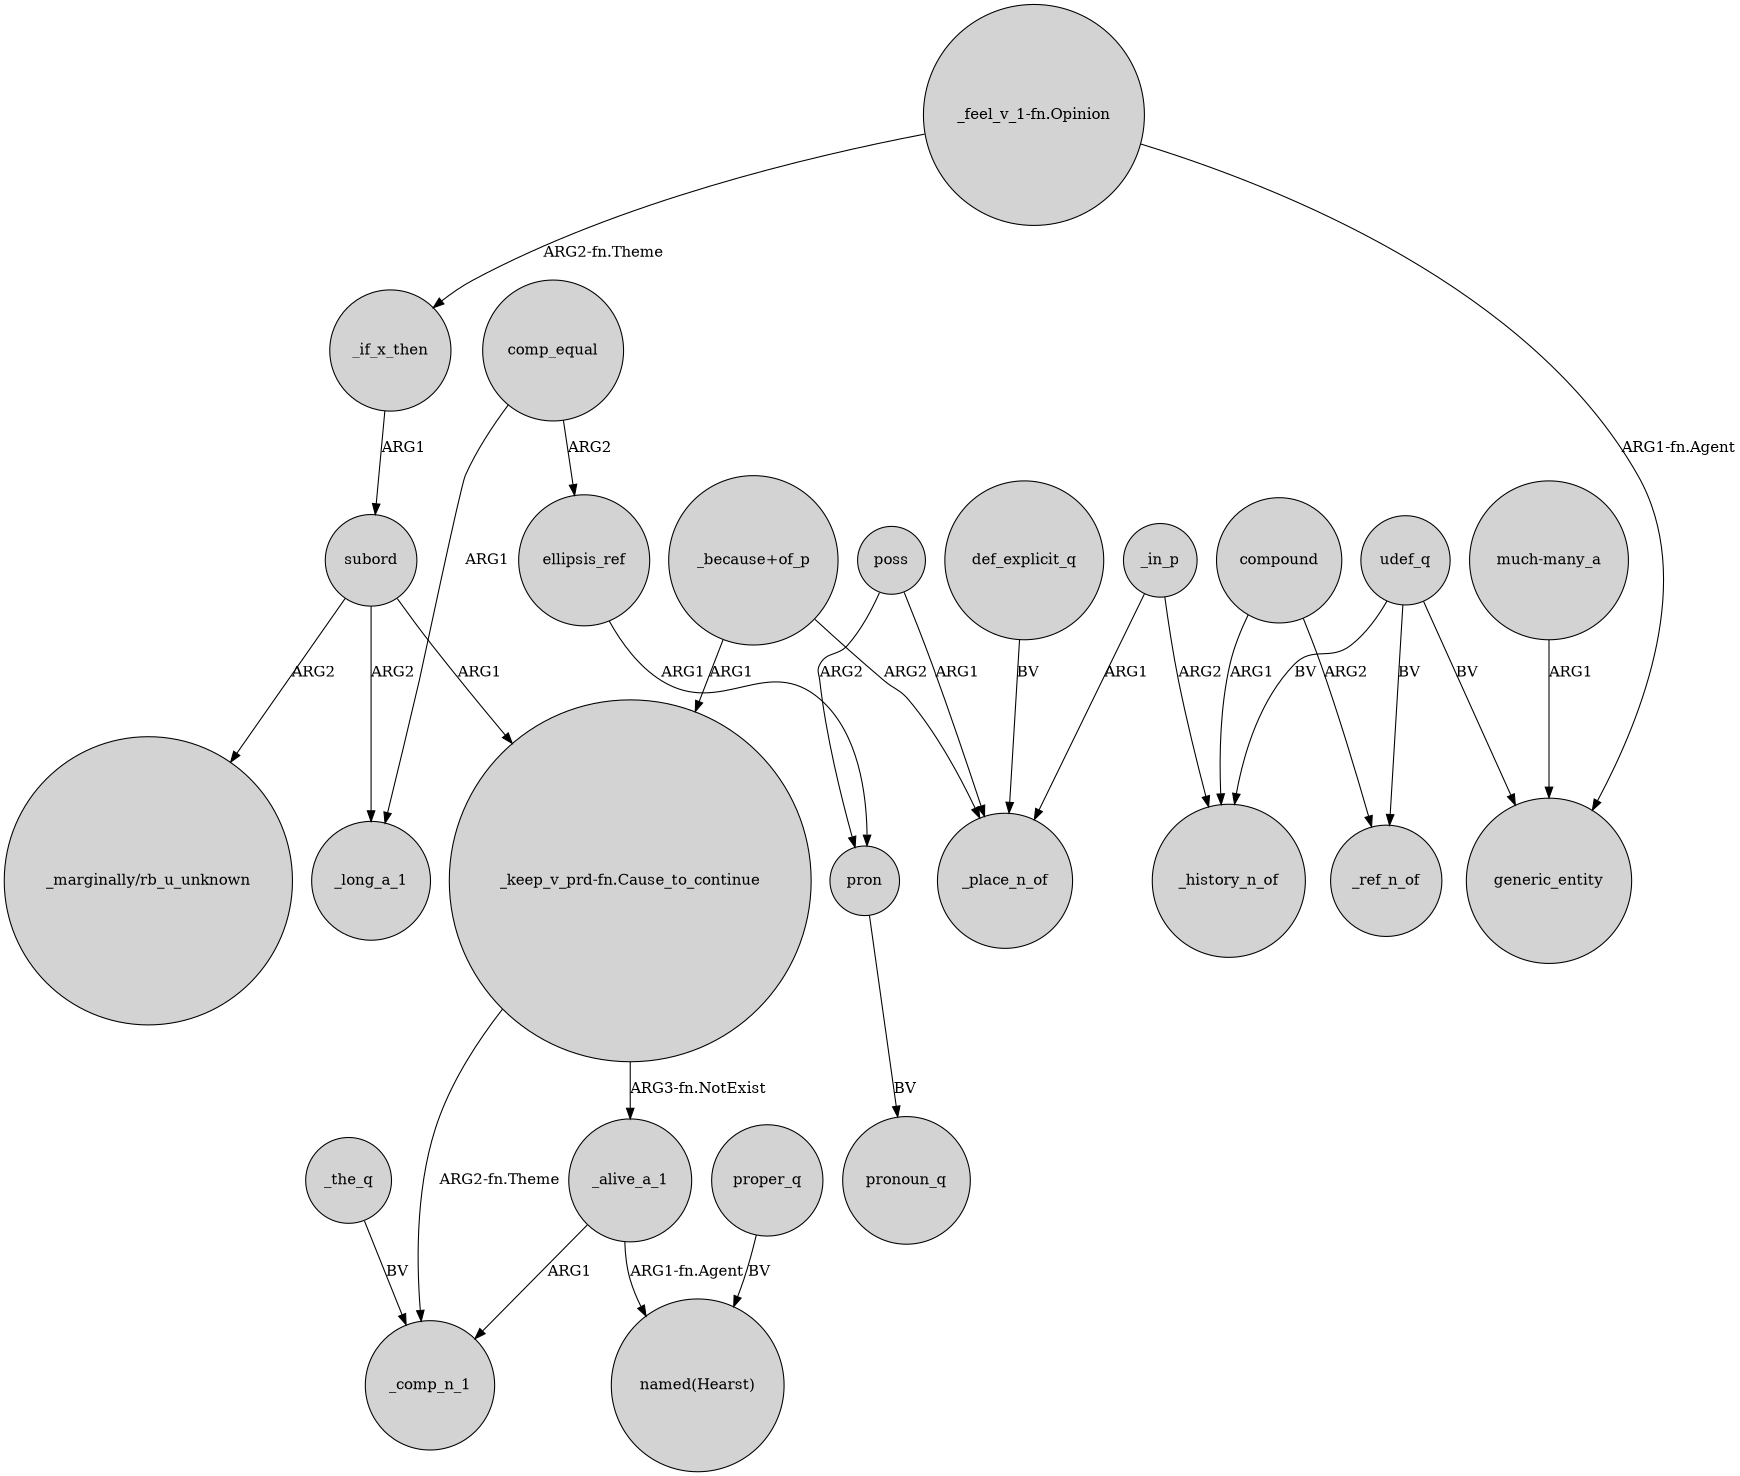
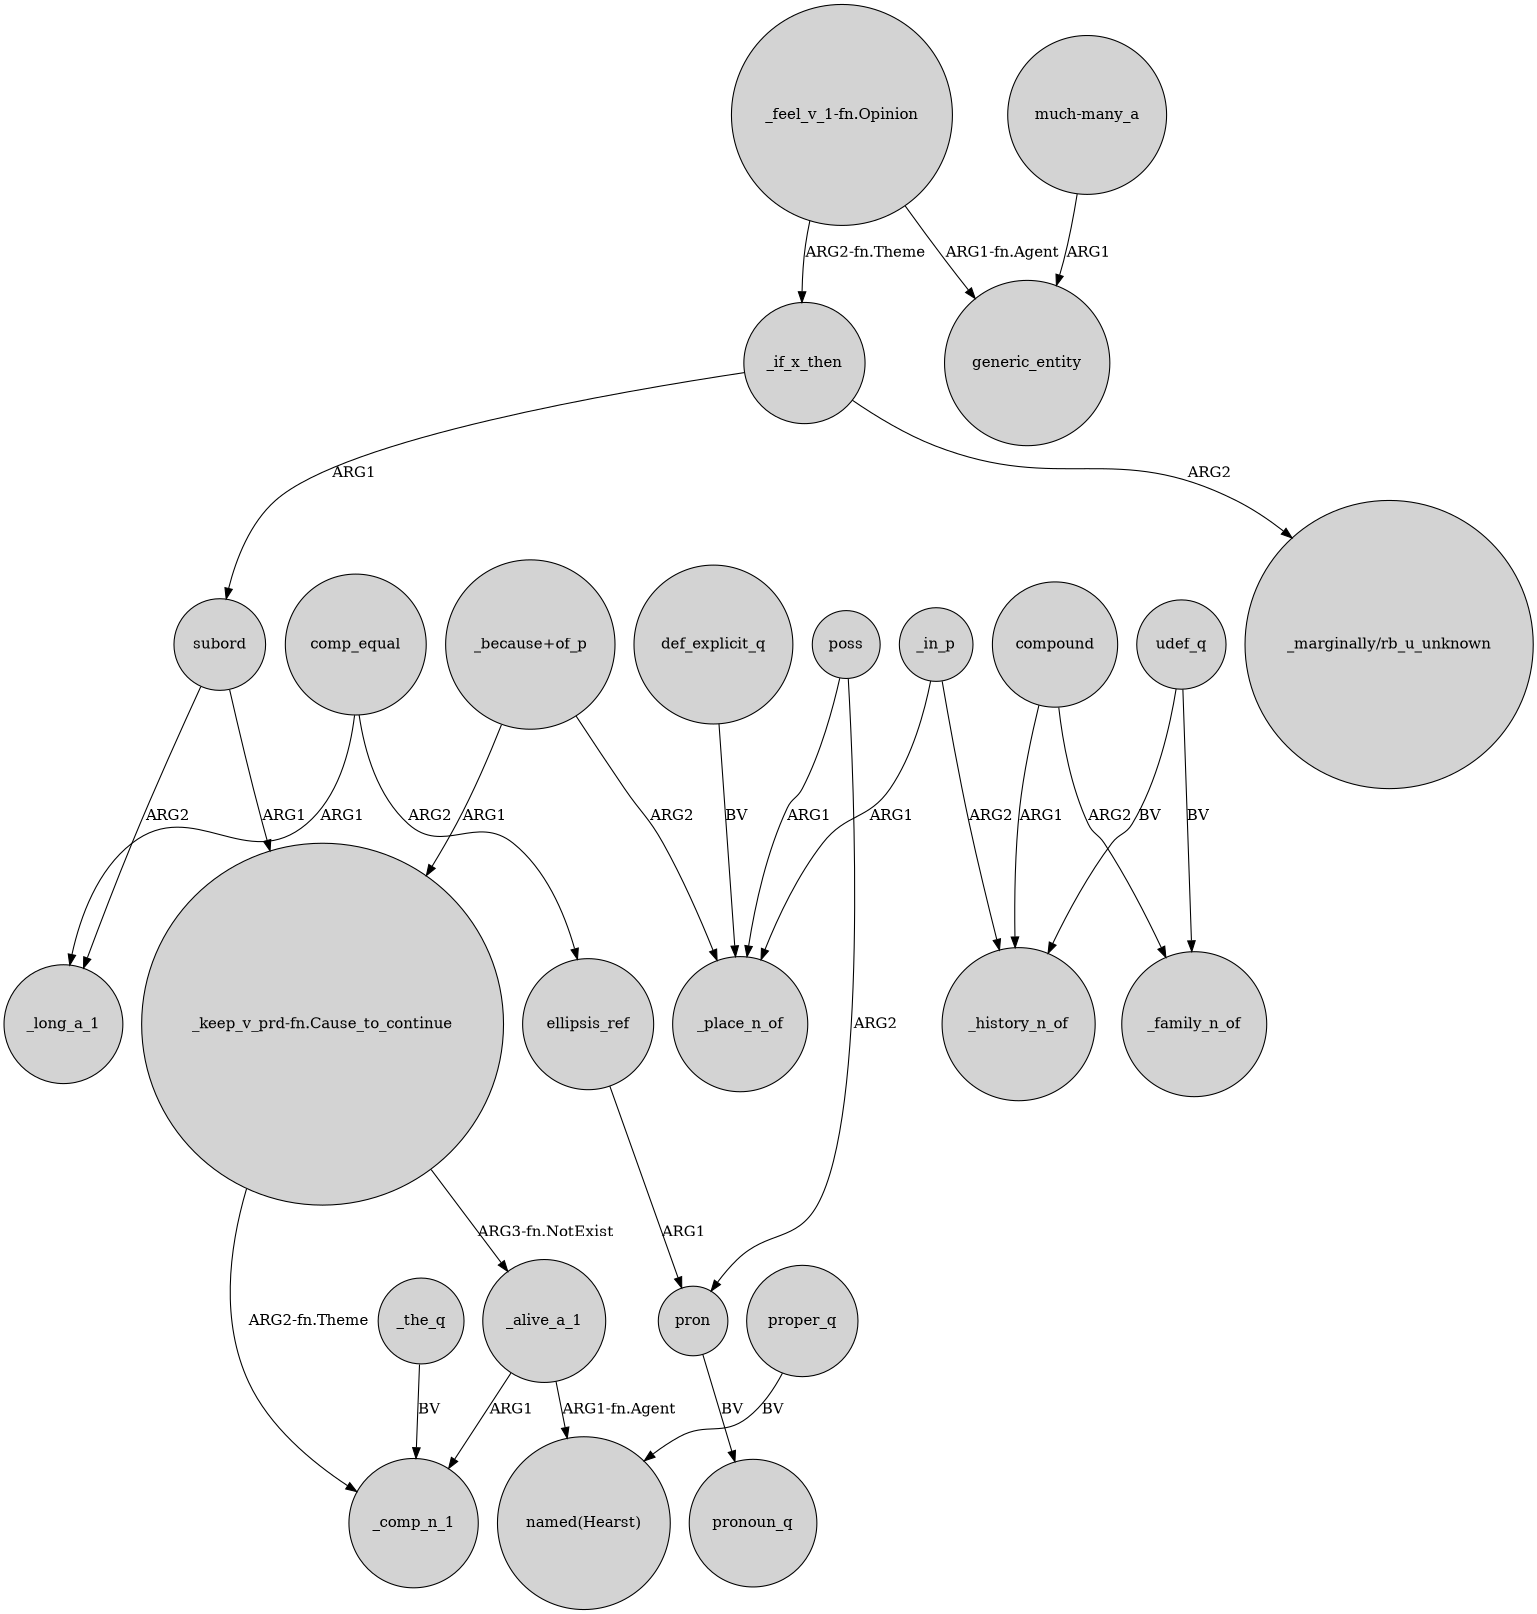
edge "subord" -> "_marginally/rb_u_unknown": now "_if_x_then" -> "_marginally/rb_u_unknown"
edge "udef_q" -> "generic_entity": removed, label "BV"
node "_ref_n_of": label "_ref_n_of" -> "_family_n_of"
